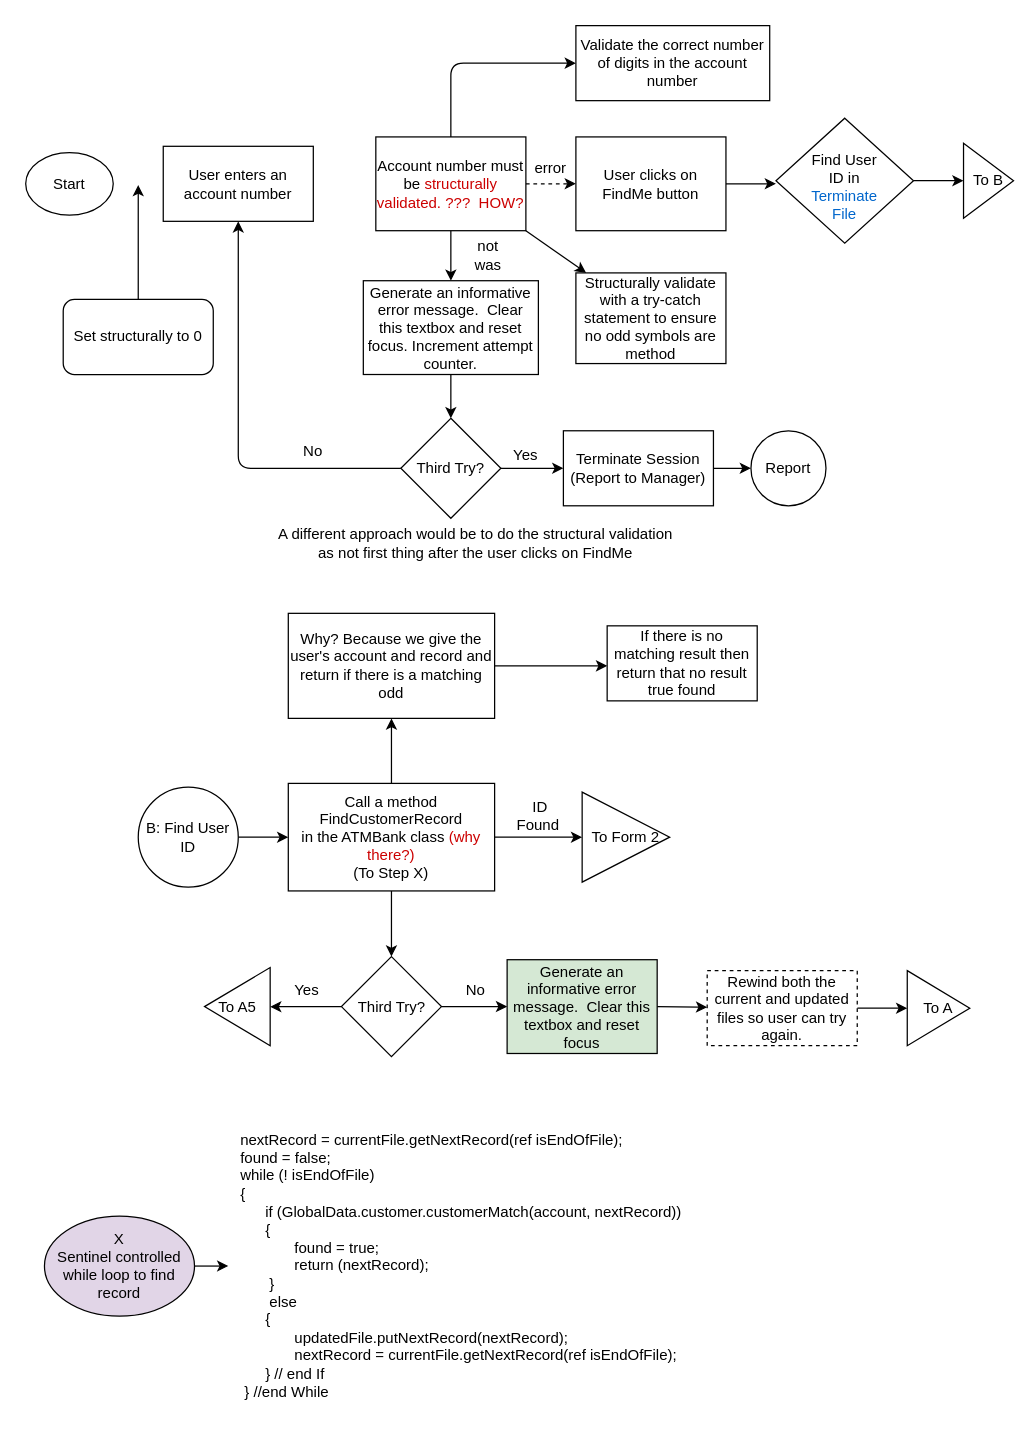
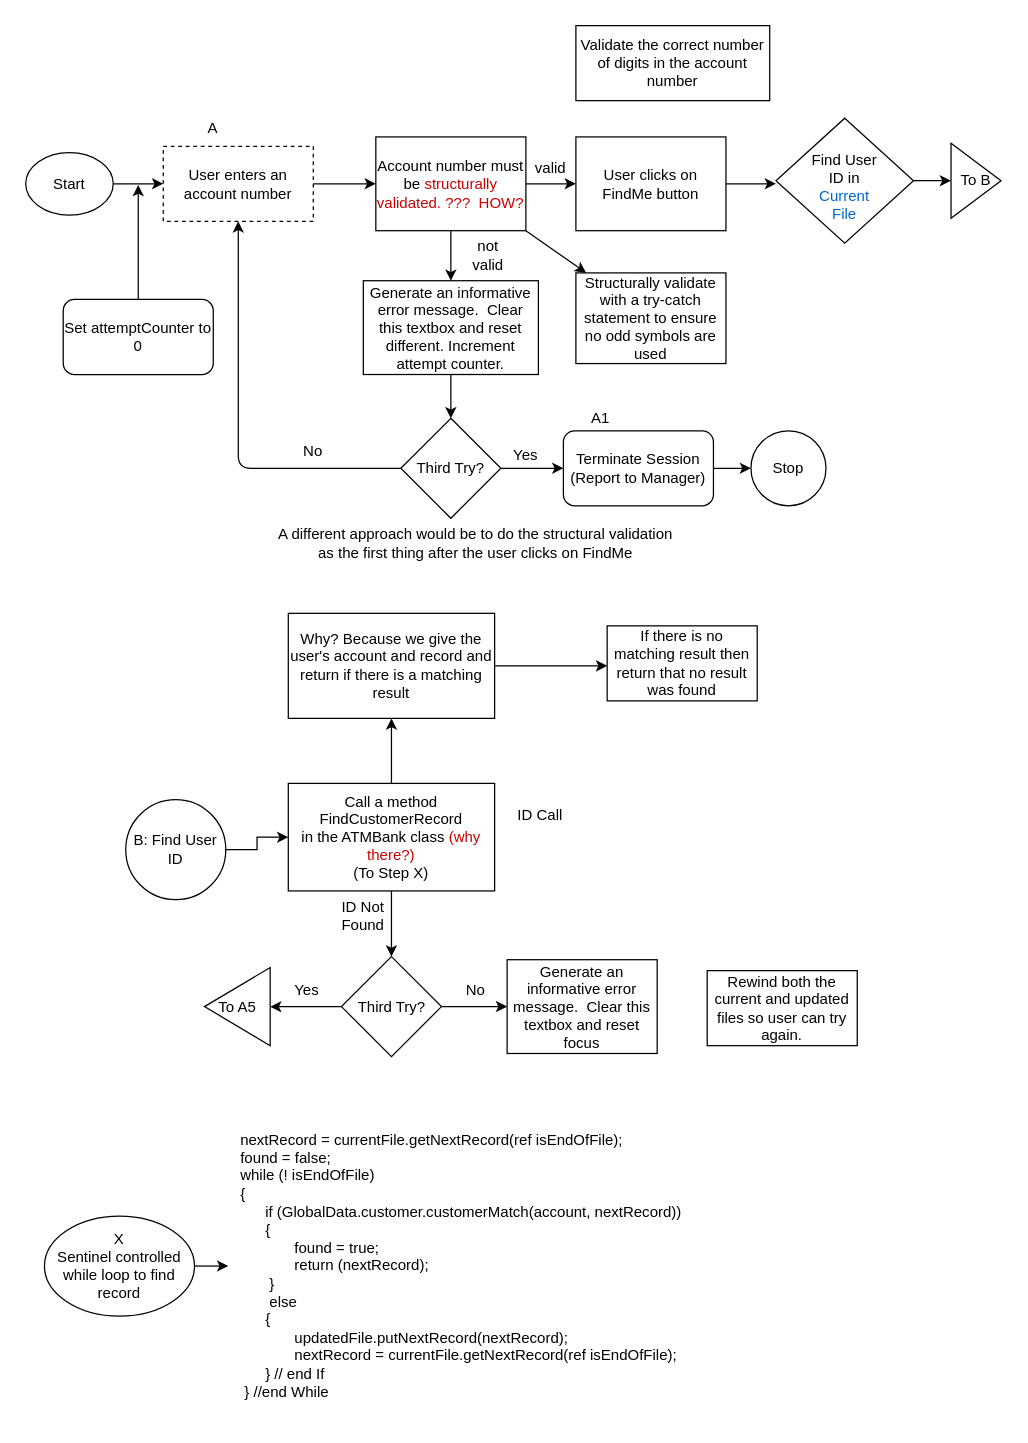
edge "Account number must be structurally validated. ??? HOW?" -> "Validate the correct number of digits in the account number": removed
node "A": added
node "error": label "error" -> "valid"
node "To B": moved (988, 181) -> (976, 181)
edge "Start" -> "User enters an account number": added
node "User enters an account number": style solid -> dashed
edge "User enters an account number" -> "Account number must be structurally validated. ??? HOW?": added
edge "Account number must be structurally validated. ??? HOW?" -> "User clicks on FindMe button": style dashed -> solid
node "Find User ID in Terminate File": label "Find User ID in Terminate File" -> "Find User ID in Current File"
node "not was": label "not was" -> "not valid"
node "Structurally validate with a try-catch statement to ensure no odd symbols are method": label "Structurally validate with a try-catch statement to ensure no odd symbols are method" -> "Structurally validate with a try-catch statement to ensure no odd symbols are used"
node "Generate an informative error message. Clear this textbox and reset focus. Increment attempt counter.": label "Generate an informative error message. Clear this textbox and reset focus. Increment attempt counter." -> "Generate an informative error message. Clear this textbox and reset different. Increment attempt counter."
node "Set structurally to 0": label "Set structurally to 0" -> "Set attemptCounter to 0"
node "A1": added
node "Terminate Session (Report to Manager)": shape rectangle -> rounded rectangle
node "Report": label "Report" -> "Stop"
node "A different approach would be to do the structural validation as not first thing after the user clicks on FindMe": label "A different approach would be to do the structural validation as not first thing after the user clicks on FindMe" -> "A different approach would be to do the structural validation as the first thing after the user clicks on FindMe"
node "If there is no matching result then return that no result true found": label "If there is no matching result then return that no result true found" -> "If there is no matching result then return that no result was found"
node "Why? Because we give the user's account and record and return if there is a matching odd": label "Why? Because we give the user's account and record and return if there is a matching odd" -> "Why? Because we give the user's account and record and return if there is a matching result"
node "ID Found": label "ID Found" -> "ID Call"
node "B: Find User ID": moved (188, 837) -> (176, 849)
edge "Call a method FindCustomerRecord in the ATMBank class (why there?) (To Step X)" -> "To Form 2": removed
node "To Form 2": removed
node "ID Not Found": added
node "Generate an informative error message. Clear this textbox and reset focus": fillcolor #d5e8d4 -> #ffffff
edge "Generate an informative error message. Clear this textbox and reset focus" -> "Rewind both the current and updated files so user can try again.": removed
node "Rewind both the current and updated files so user can try again.": style dashed -> solid
edge "Rewind both the current and updated files so user can try again." -> "To A": removed
node "To A": removed
node "X Sentinel controlled while loop to find record": fillcolor #e1d5e7 -> #ffffff
